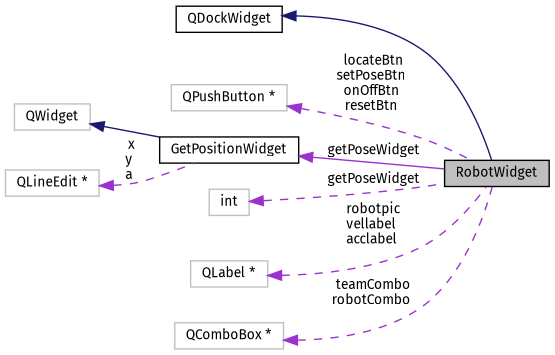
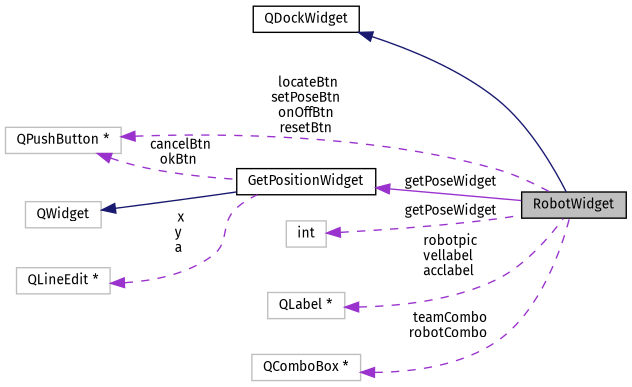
edge "GetPositionWidget" -> "QPushButton *": added, label "cancelBtn okBtn"
